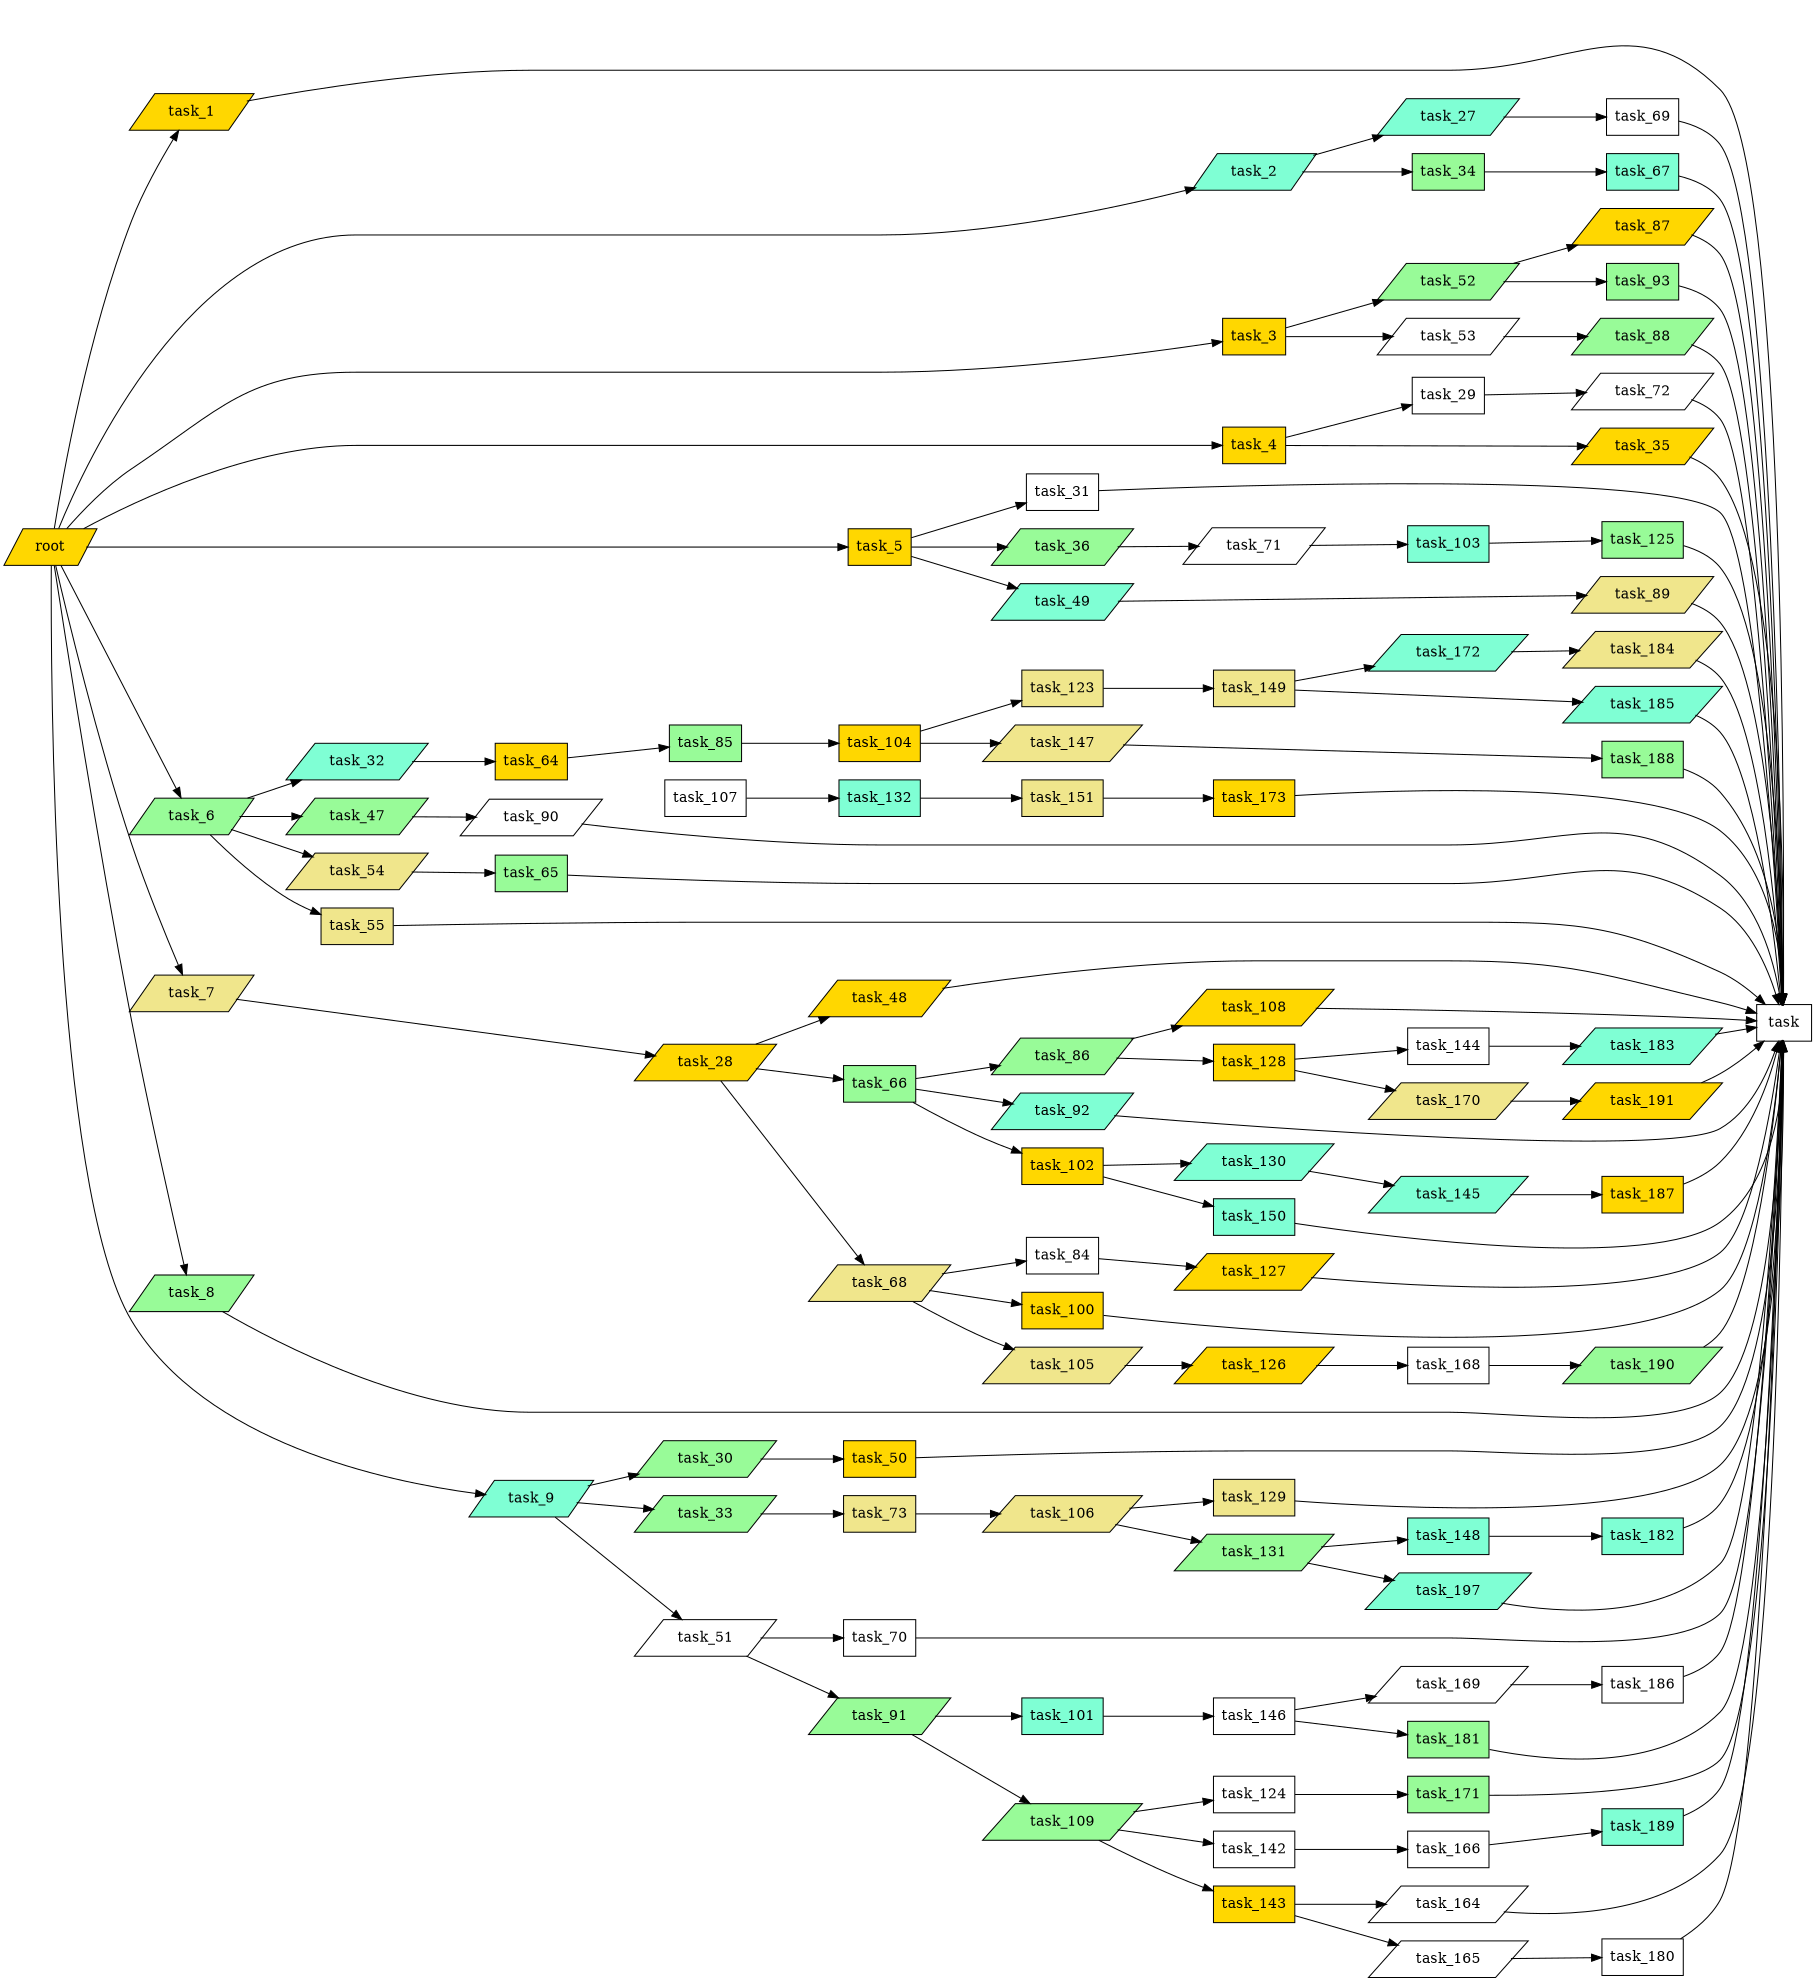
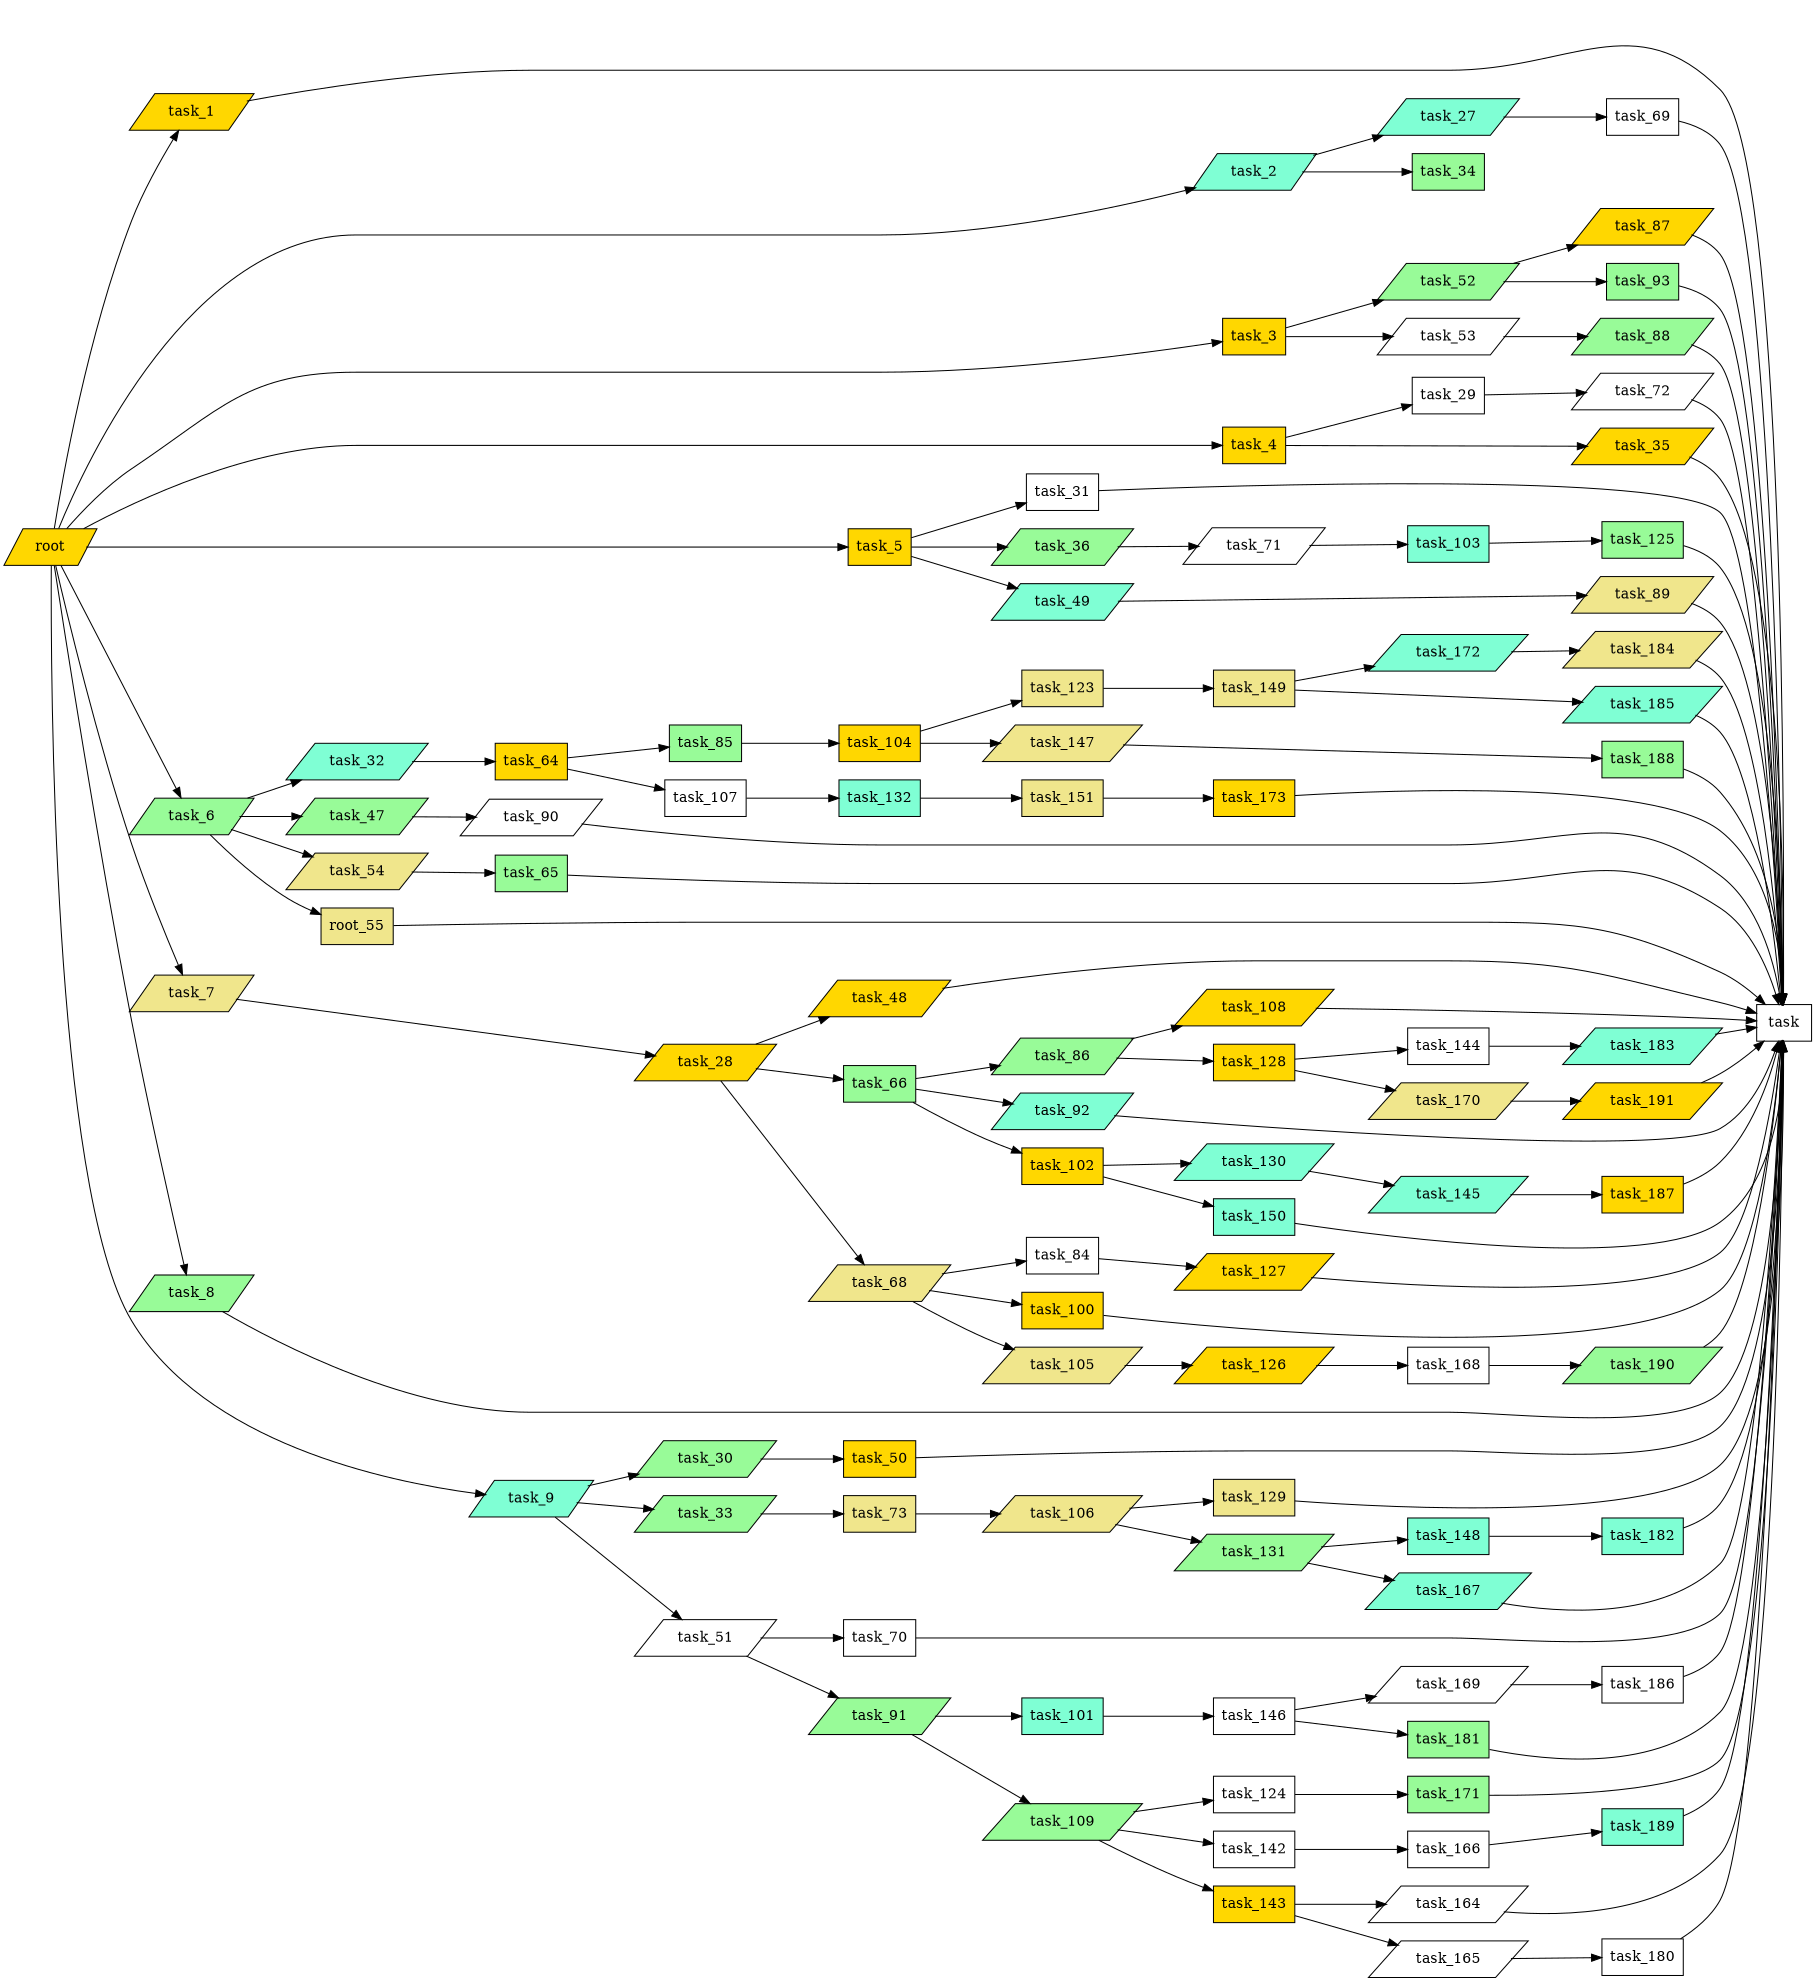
node "task_67": removed
edge "task_64" -> "task_107": added
node "task_55": label "task_55" -> "root_55"
node "task_197": label "task_197" -> "task_167"
